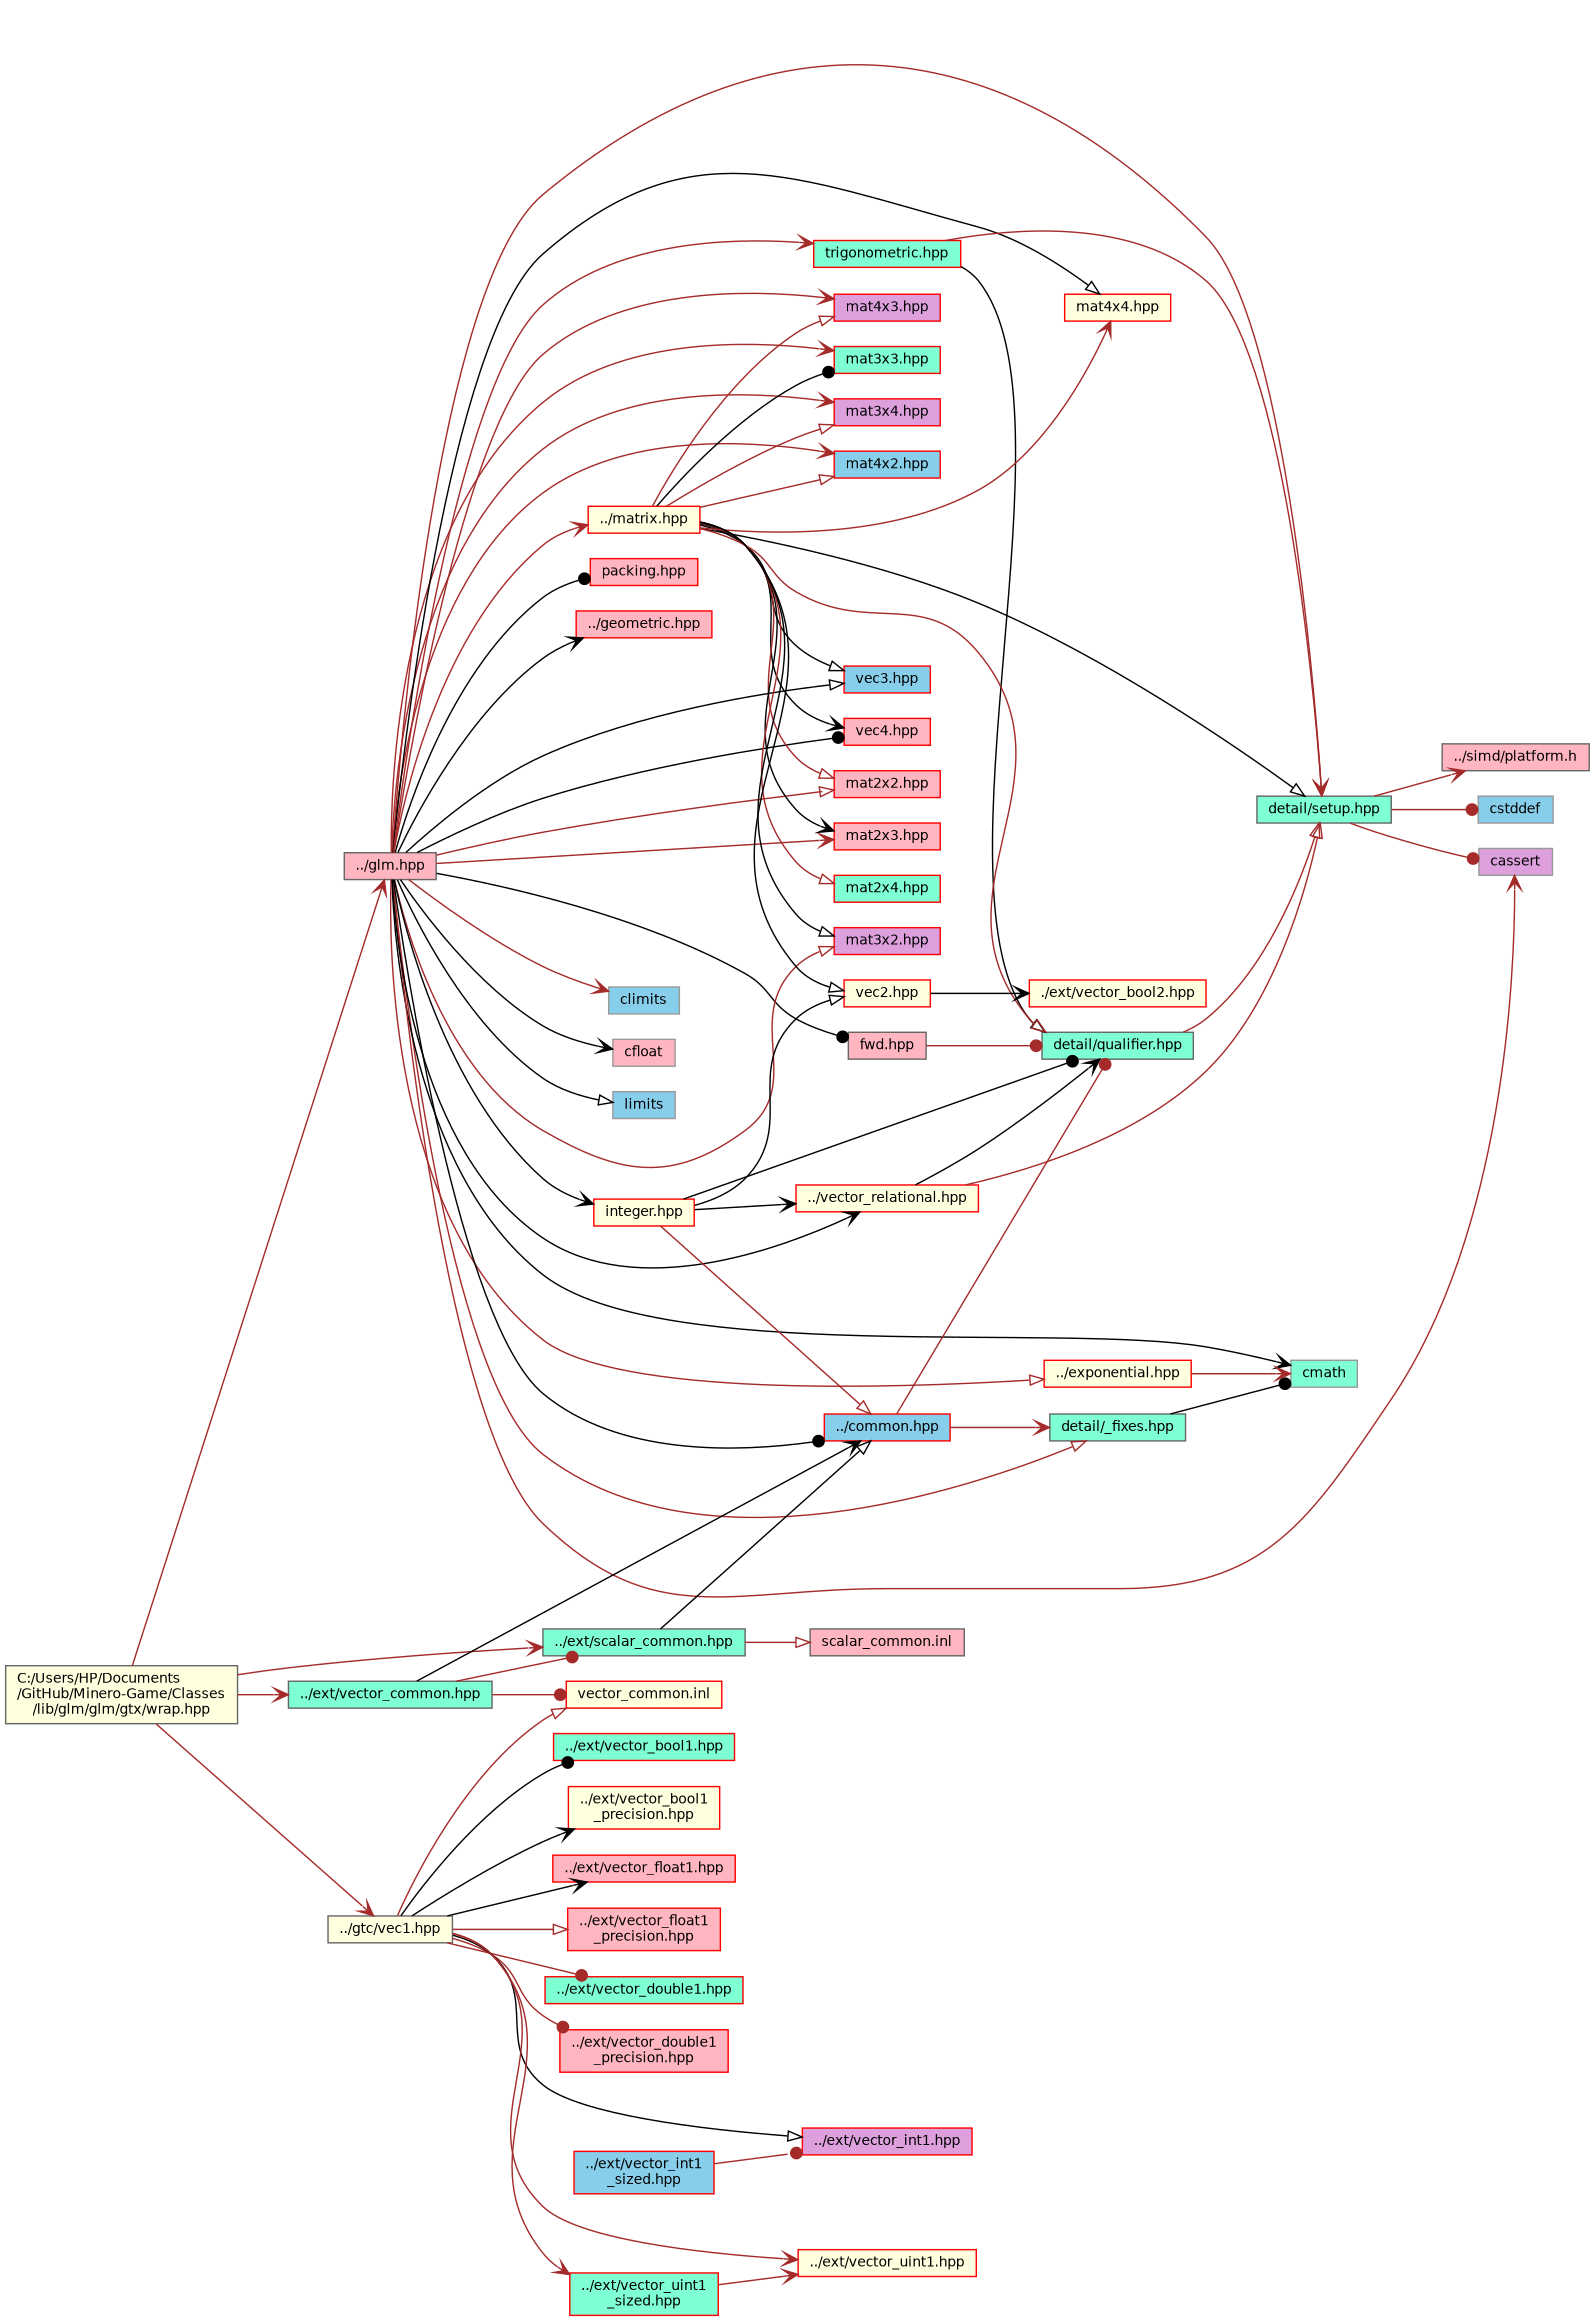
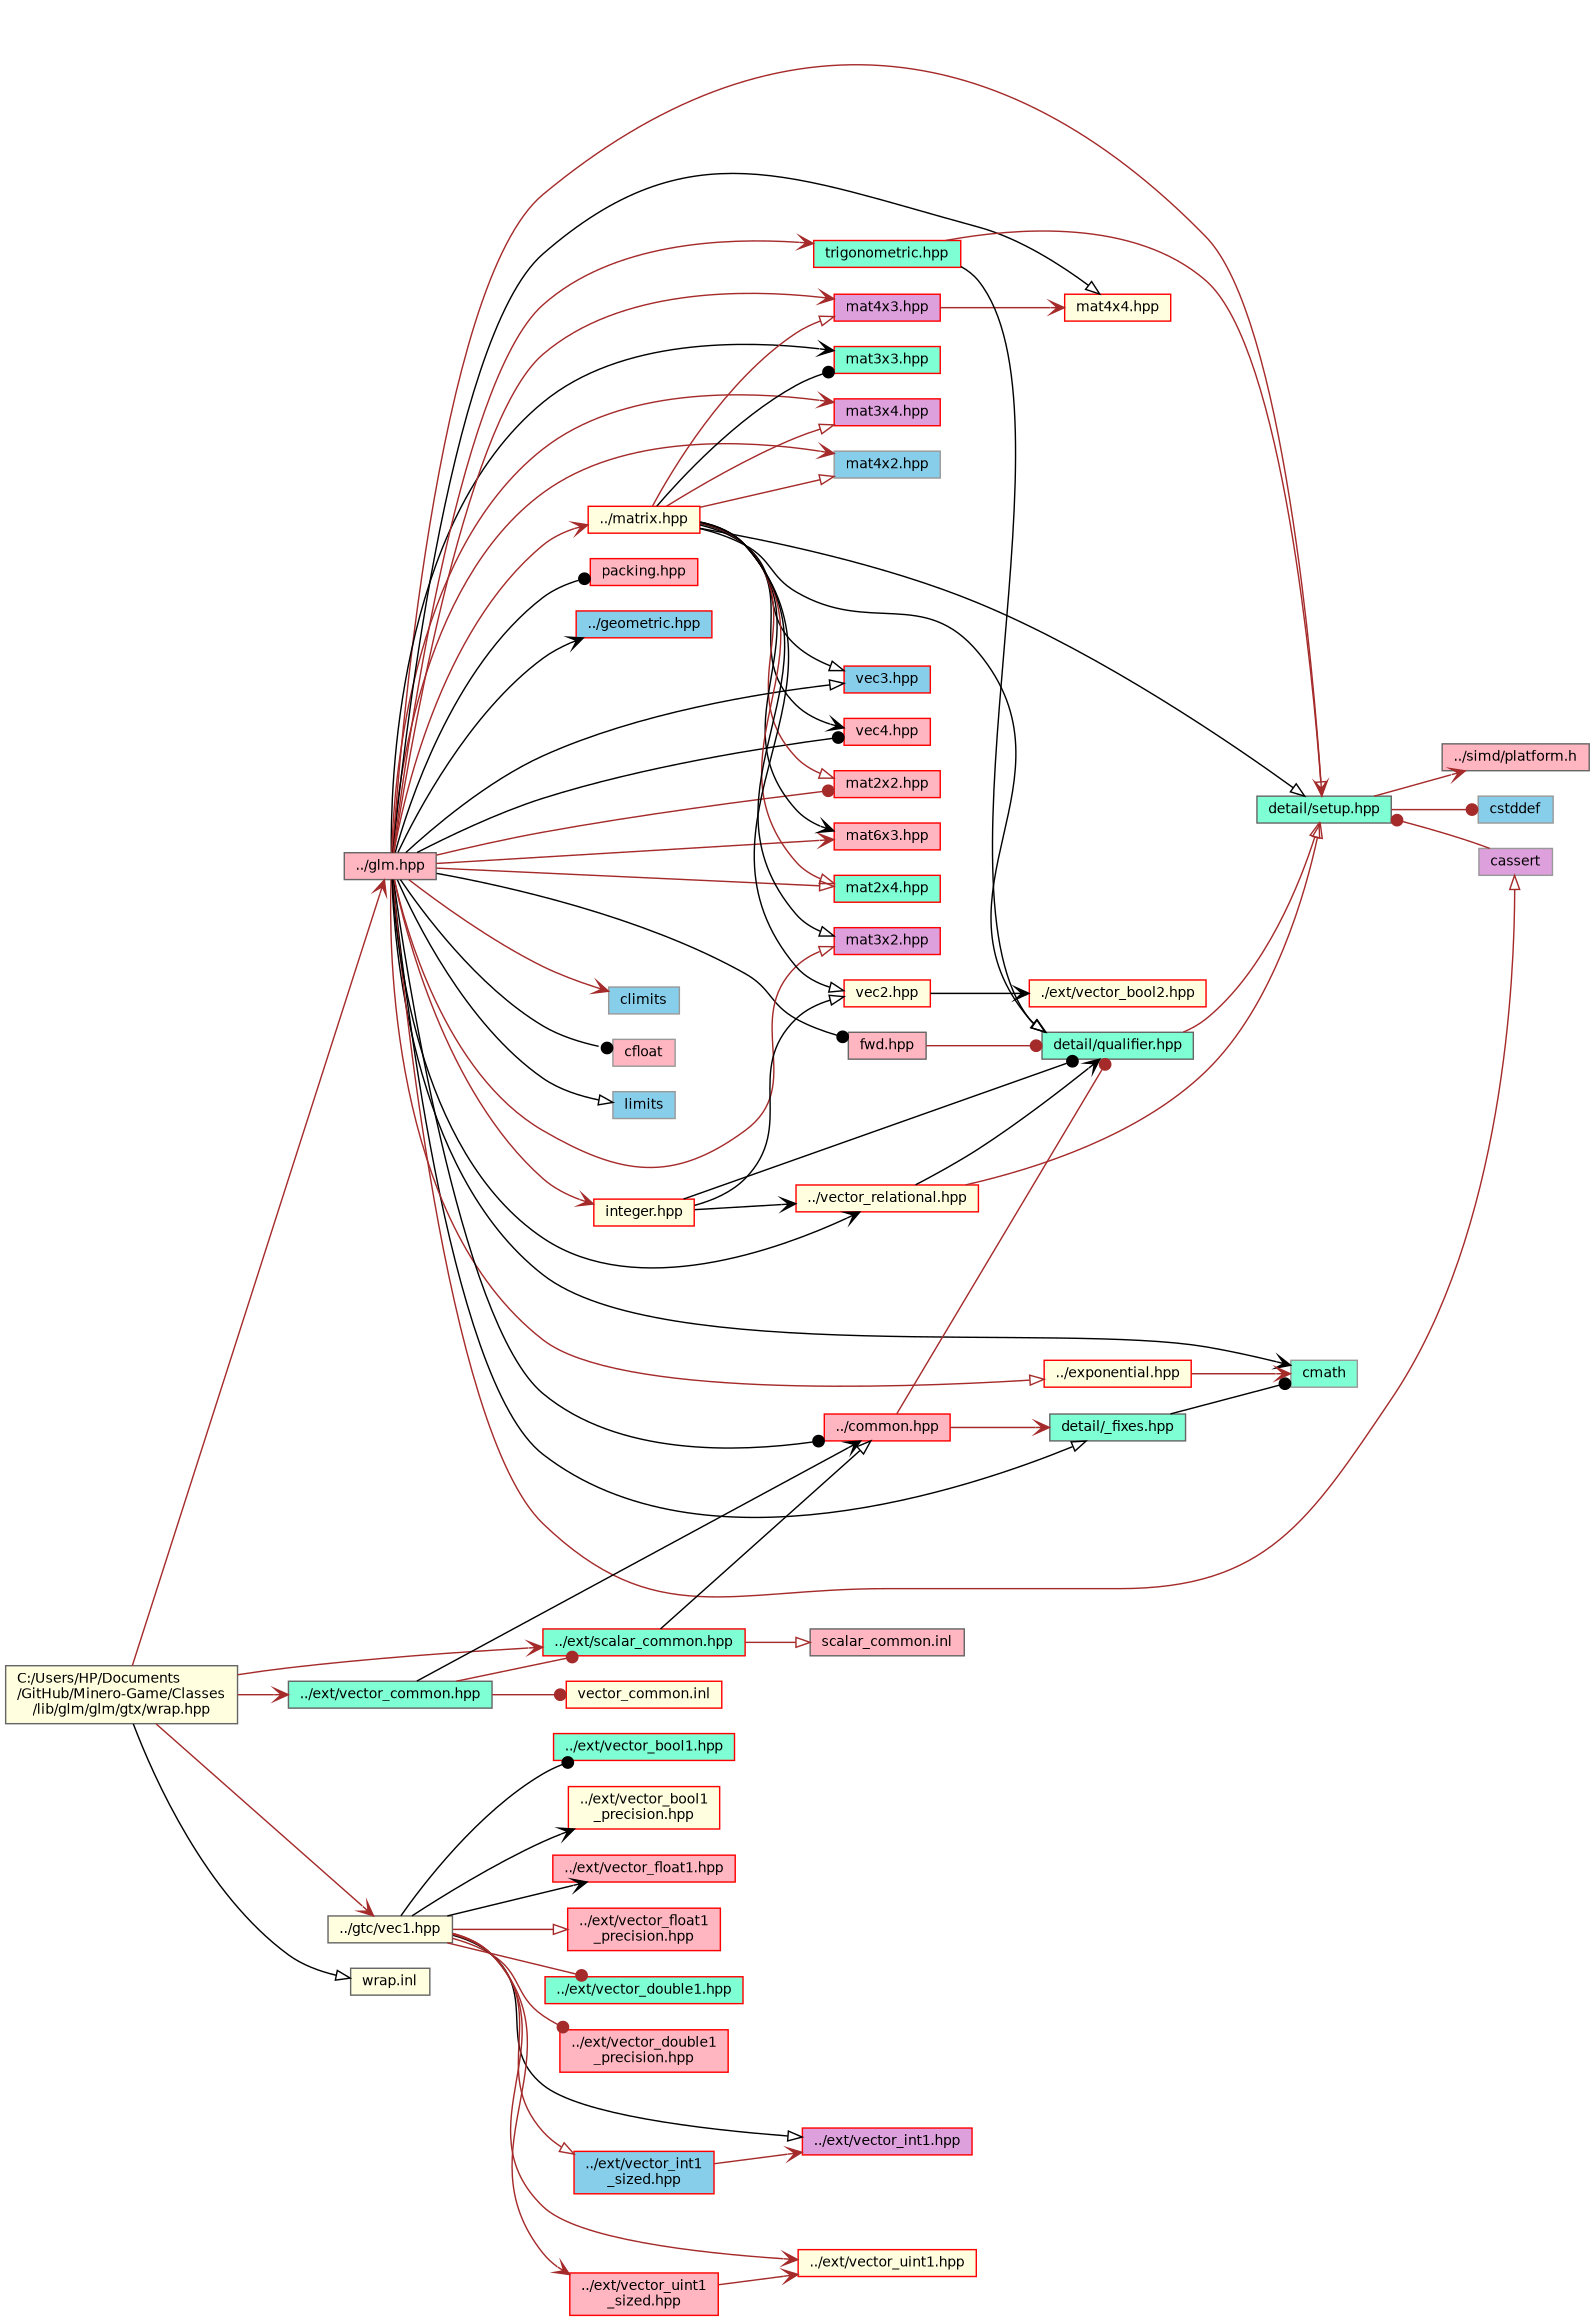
edge "trigonometric.hpp" -> "detail/setup.hpp": arrowhead vee -> onormal
edge "../glm.hpp" -> "mat3x3.hpp": color brown -> black
node "mat4x2.hpp": color red -> grey60
edge "../matrix.hpp" -> "mat4x4.hpp": now "mat4x3.hpp" -> "mat4x4.hpp"
node "../geometric.hpp": fillcolor lightpink -> skyblue
edge "../matrix.hpp" -> "detail/qualifier.hpp": color brown -> black
edge "../glm.hpp" -> "mat2x2.hpp": arrowhead onormal -> dot
node "mat2x3.hpp": label "mat2x3.hpp" -> "mat6x3.hpp"
edge "detail/setup.hpp" -> "cassert": reversed
edge "../glm.hpp" -> "mat2x4.hpp": added
edge "../glm.hpp" -> "cfloat": arrowhead vee -> dot
edge "../glm.hpp" -> "integer.hpp": color black -> brown
edge "integer.hpp" -> "../common.hpp": removed
node "../common.hpp": fillcolor skyblue -> lightpink
edge "../glm.hpp" -> "detail/_fixes.hpp": color brown -> black
edge "../glm.hpp" -> "cassert": arrowhead vee -> onormal
node "../ext/scalar_common.hpp": color grey40 -> red
edge "../gtc/vec1.hpp" -> "vector_common.inl": now "../gtc/vec1.hpp" -> "../ext/vector_int1 _sized.hpp"
node "wrap.inl": added
edge "../ext/vector_int1 _sized.hpp" -> "../ext/vector_int1.hpp": arrowhead dot -> vee
node "../ext/vector_uint1 _sized.hpp": fillcolor aquamarine -> lightpink
